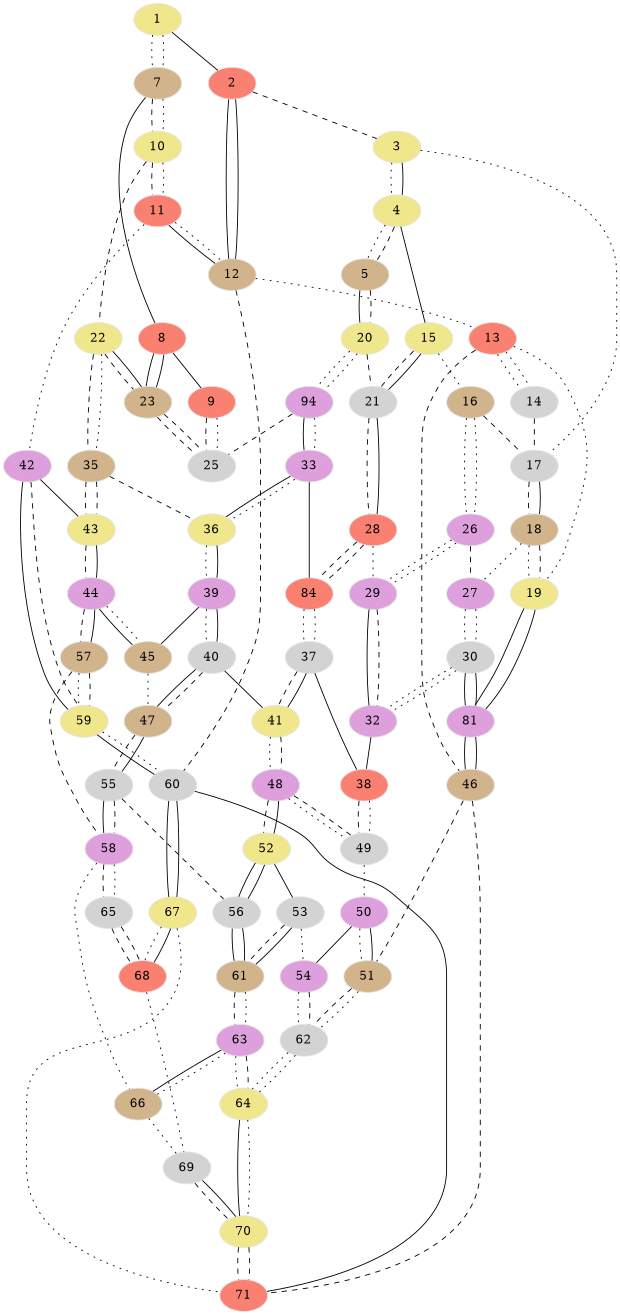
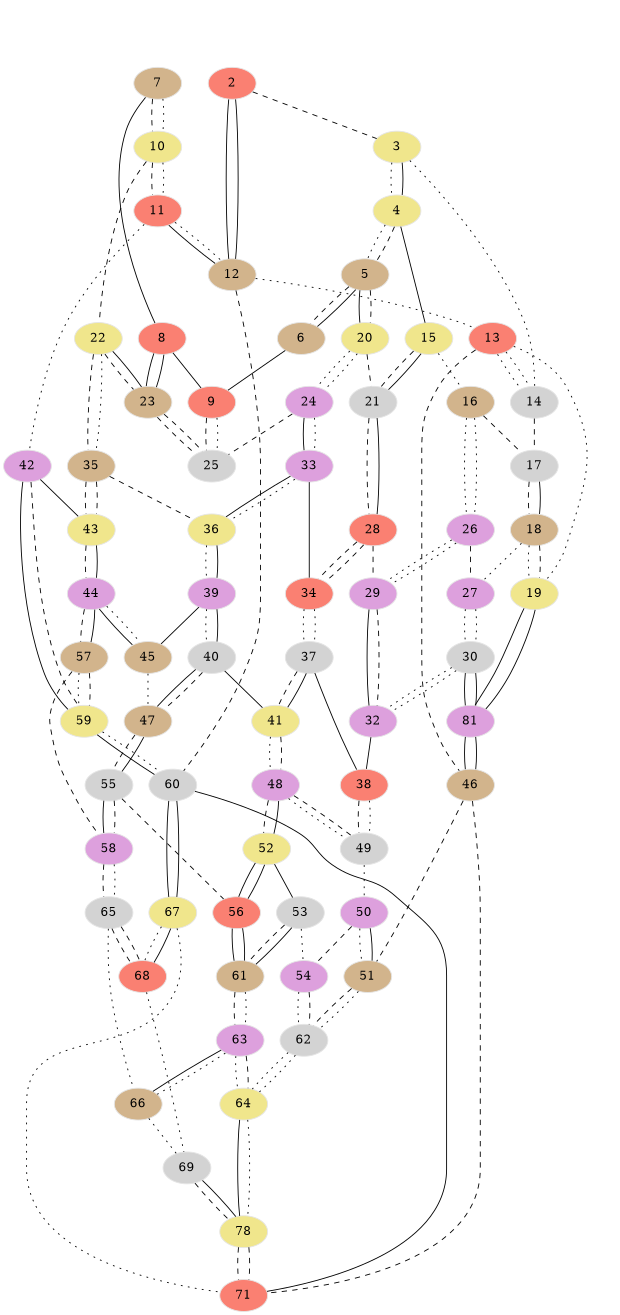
node "1": removed
edge "3" -- "17": now "3" -- "14"
node "6": added
node "94": label "94" -> "24"
edge "28" -- "29": style dotted -> dashed
node "84": label "84" -> "34"
node "56": fillcolor lightgrey -> salmon
edge "50" -- "54": style solid -> dashed
edge "58" -- "66": now "65" -- "66"
node "70": label "70" -> "78"
